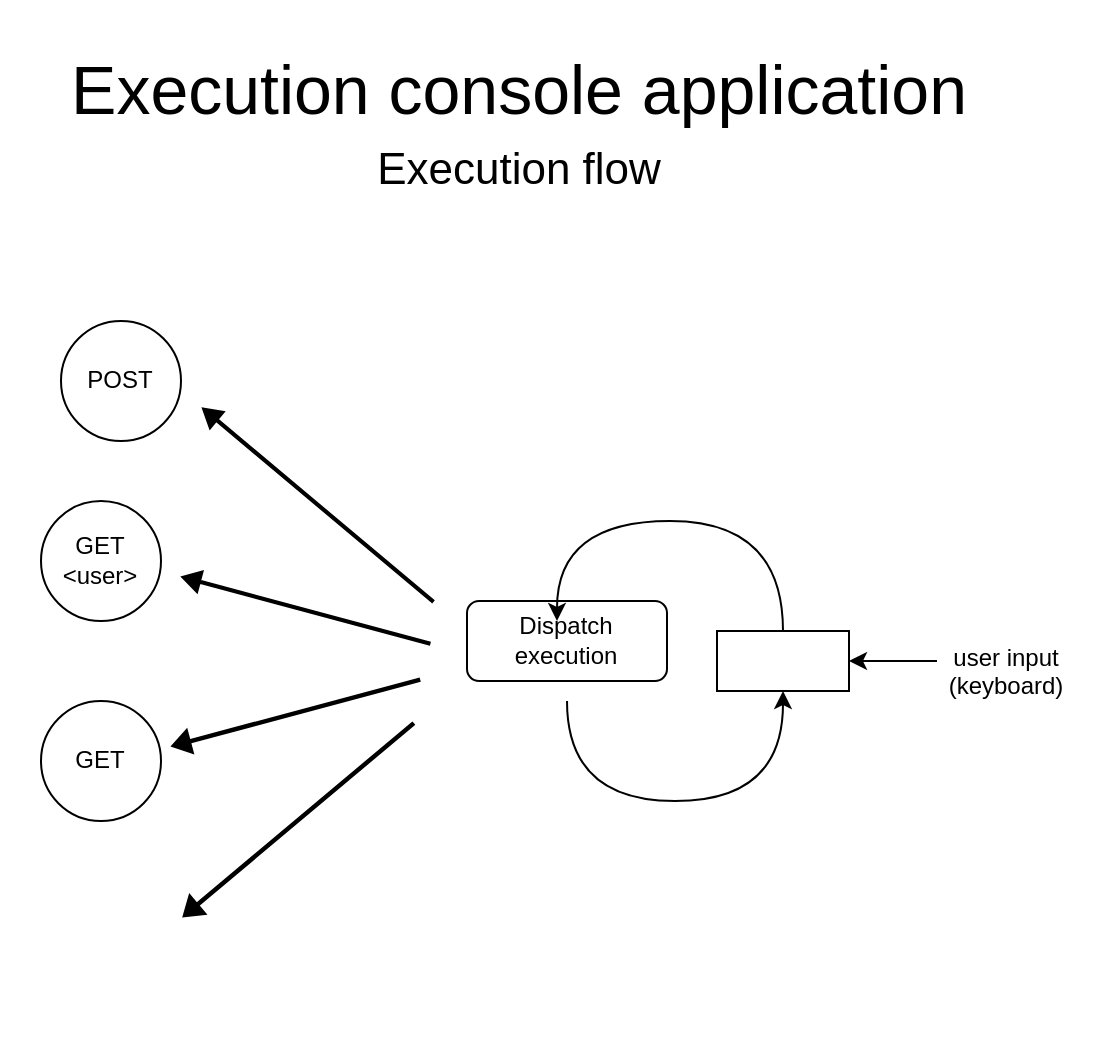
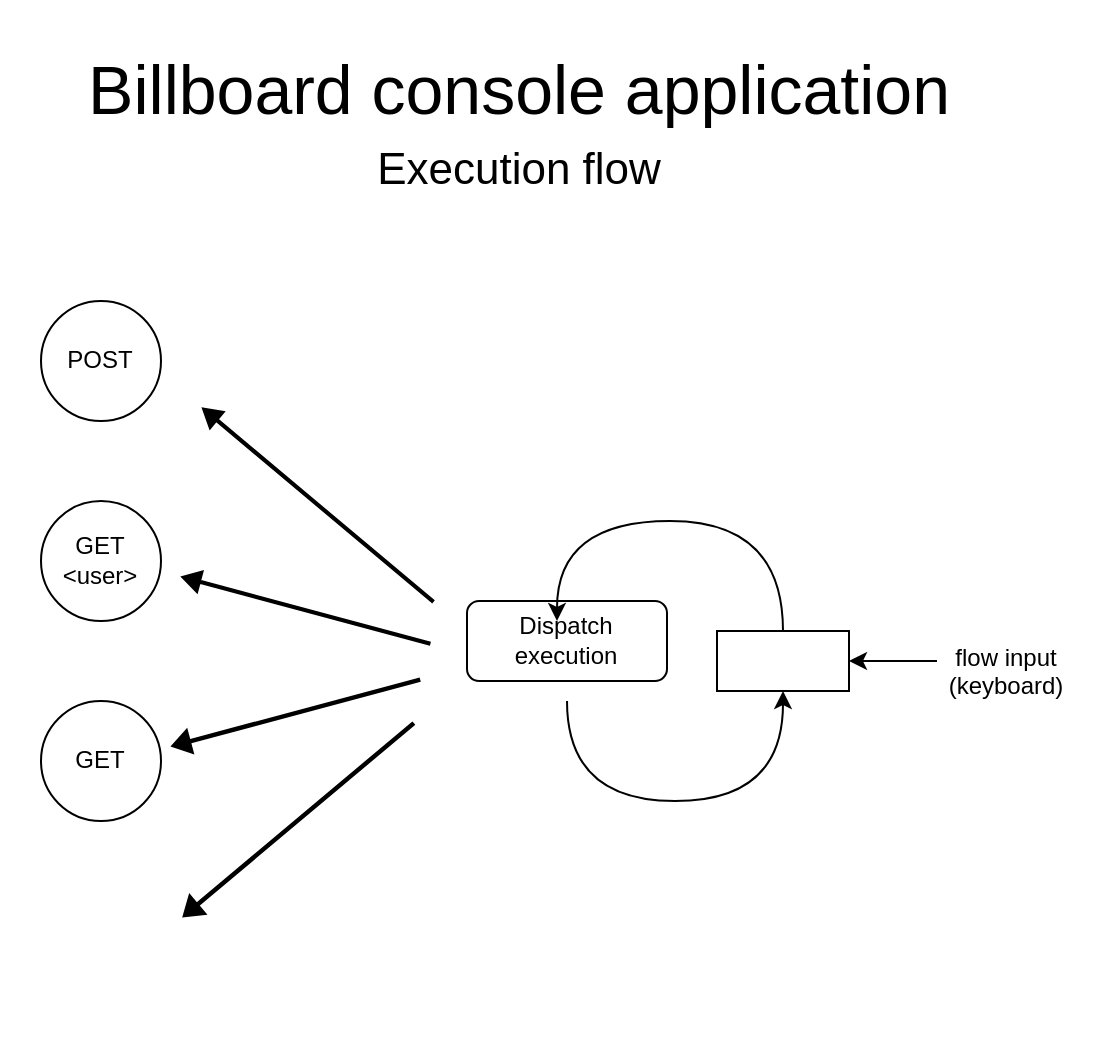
node "Execution console application": label "Execution console application" -> "Billboard console application"
node "POST": moved (121, 381) -> (101, 361)
node "user input (keyboard)": label "user input (keyboard)" -> "flow input (keyboard)"
